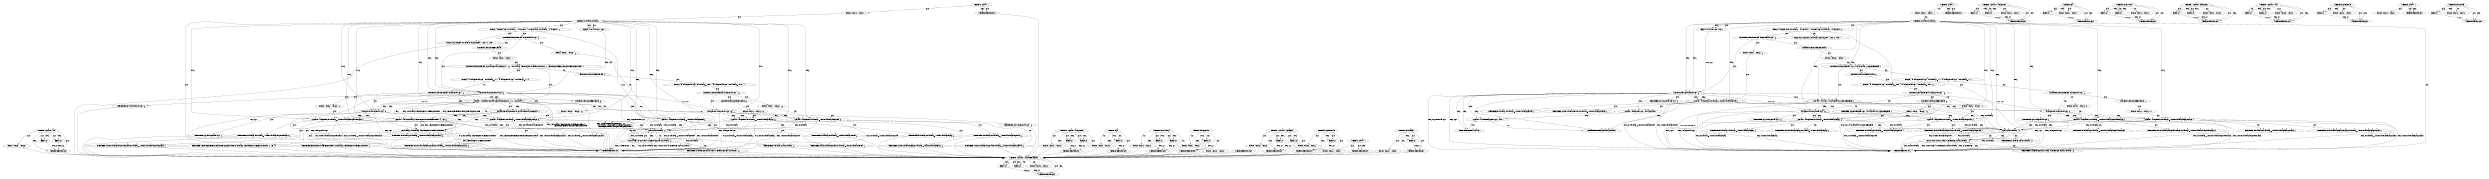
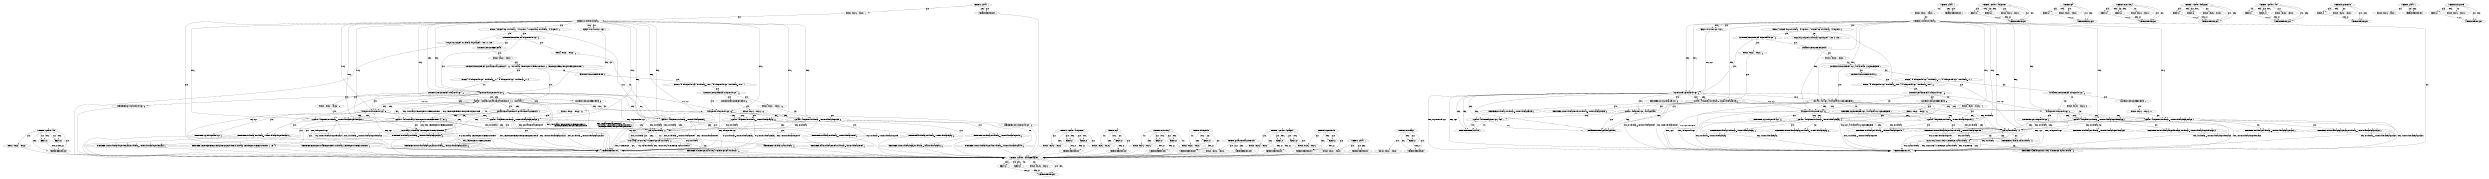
edge "(<operator>.and,vcpu->arch.apic_base & X2APIC_ENABLE)" -> "(<operator>.fieldAccess,vcpu->arch.apic_base)": added, label "AST:"
edge "(<operator>.fieldAccess,vcpu->arch.apic_base)" -> "(FIELD_IDENTIFIER,apic_base,apic_base)": added, label "AST:"
edge "(FIELD_IDENTIFIER,apic_base,apic_base)" -> "(<operator>.fieldAccess,vcpu->arch.apic_base)": added, label "CFG:"
edge "(<operator>.indirectFieldAccess,vcpu->arch)" -> "(FIELD_IDENTIFIER,arch,arch)": added, label "AST:"
node "(METHOD,cpu_has_secondary_exec_ctrls)": added
